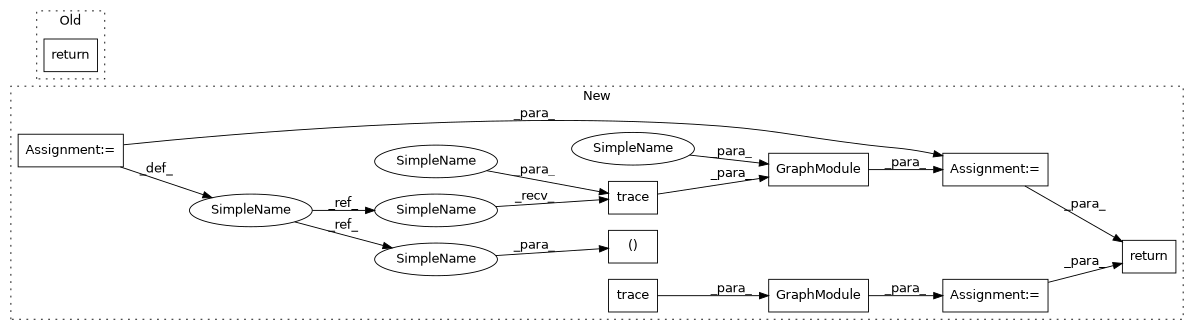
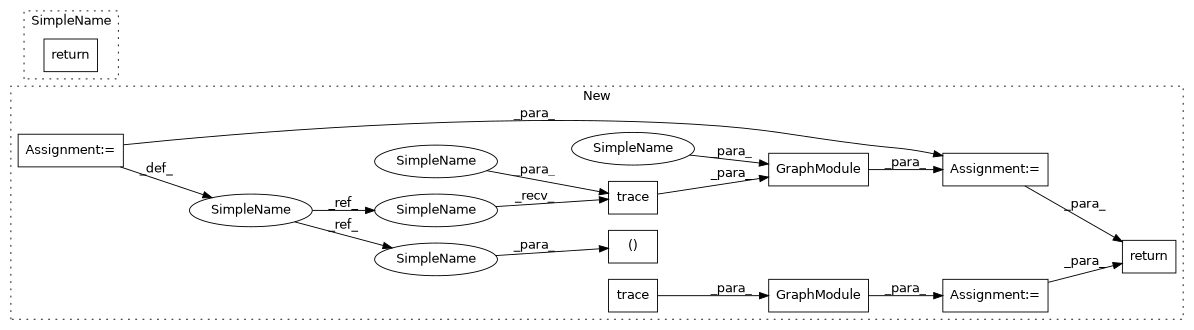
cluster "Old": label "Old" -> "SimpleName"
